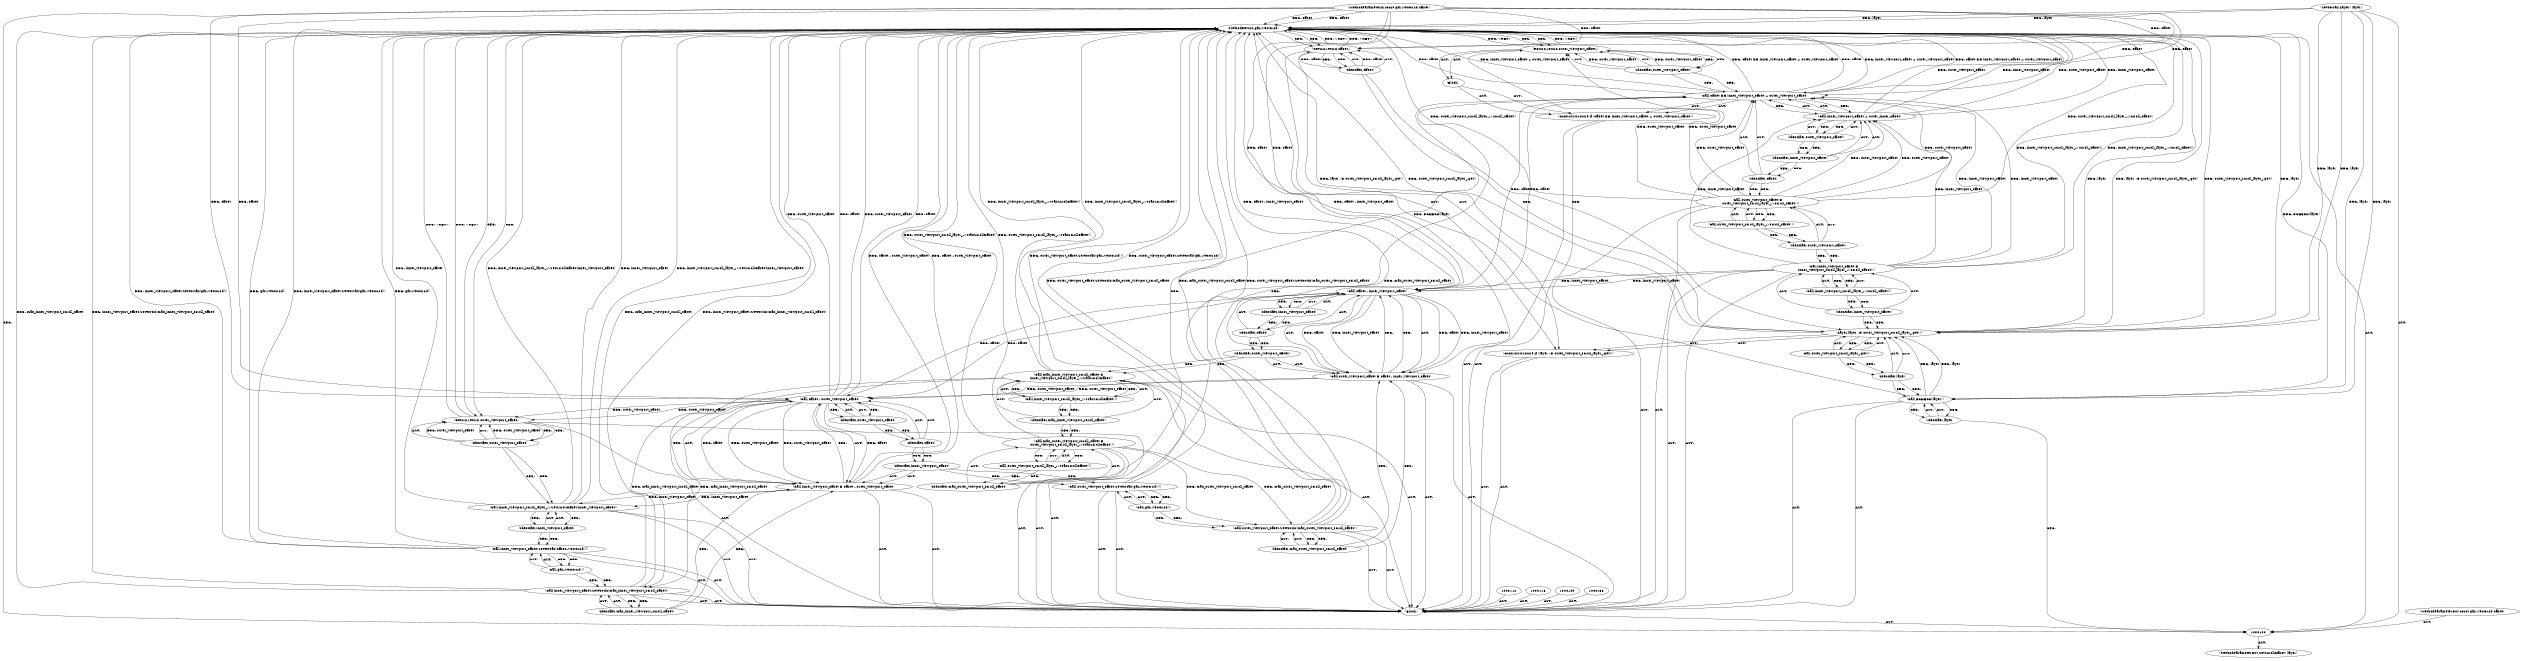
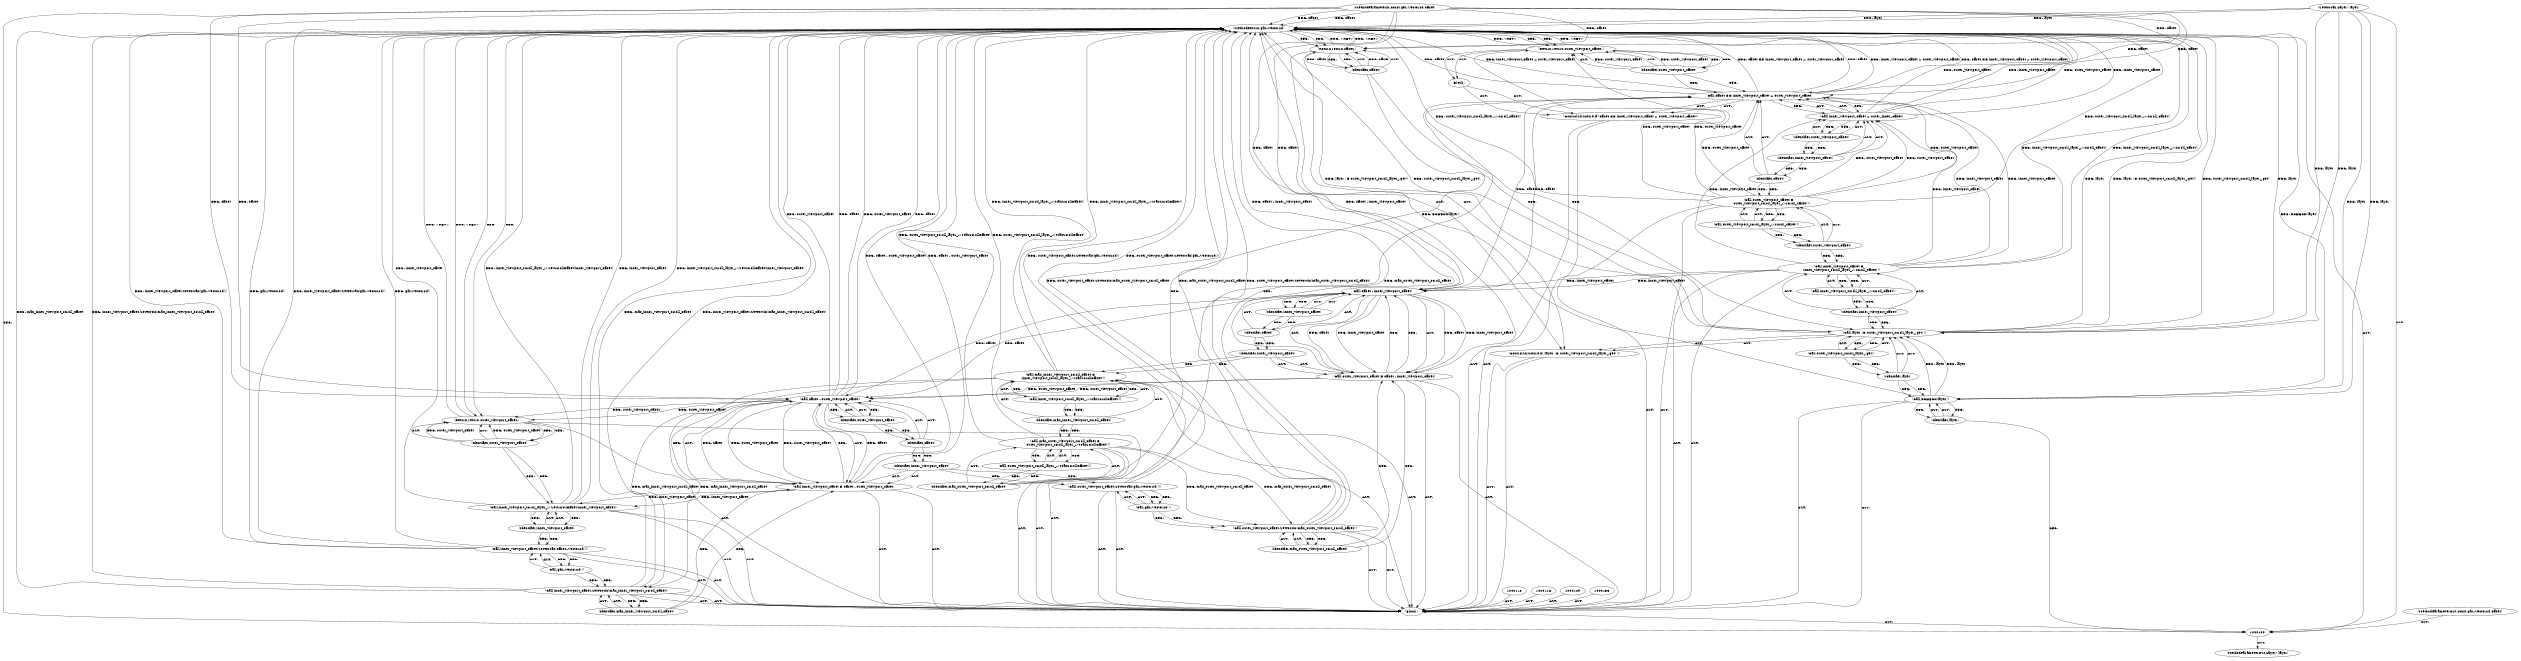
node "(Layer,layer != outer_viewport_scroll_layer_.get())": label "(Layer,layer != outer_viewport_scroll_layer_.get())" -> "(Call,layer != outer_viewport_scroll_layer_.get())"
node "(MethodParameterOut,SetScrollOffset* layer)": label "(MethodParameterOut,SetScrollOffset* layer)" -> "(MethodParameterOut,Layer* layer)"
